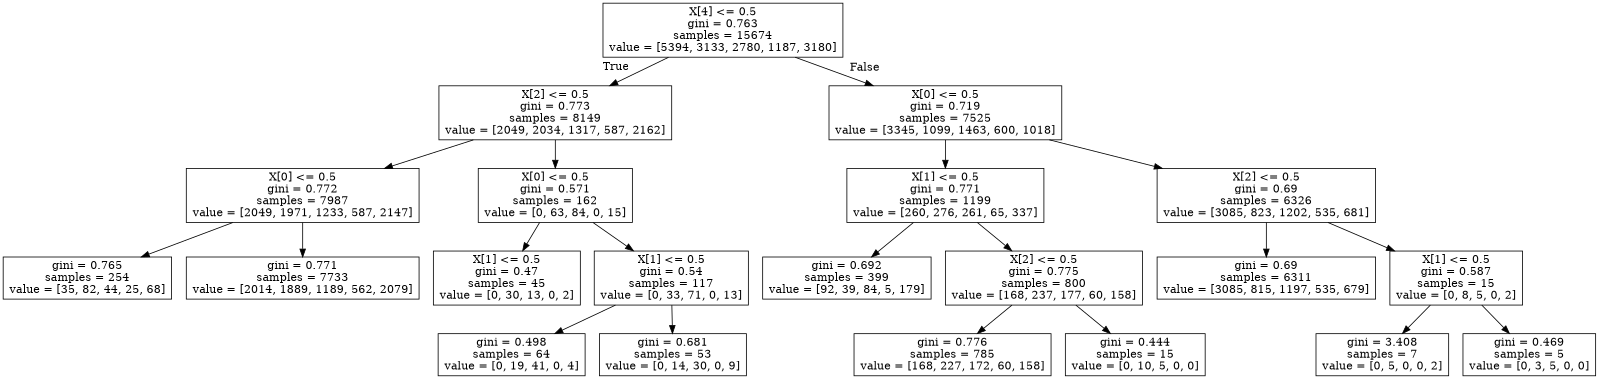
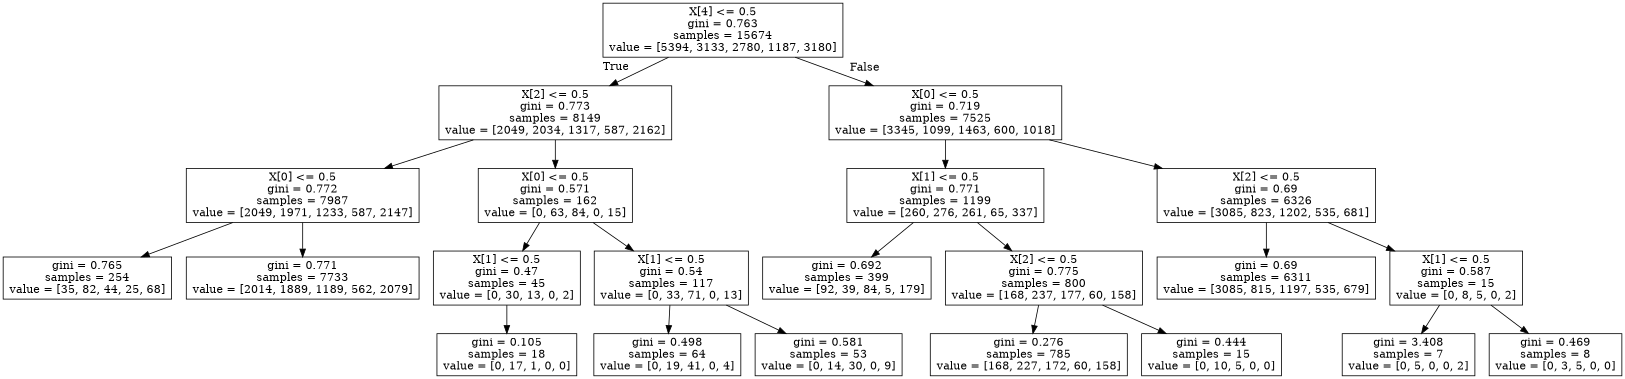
node "gini = 0.105 samples = 18 value = [0, 17, 1, 0, 0]": added
node "gini = 0.681 samples = 53 value = [0, 14, 30, 0, 9]": label "gini = 0.681 samples = 53 value = [0, 14, 30, 0, 9]" -> "gini = 0.581 samples = 53 value = [0, 14, 30, 0, 9]"
node "gini = 0.776 samples = 785 value = [168, 227, 172, 60, 158]": label "gini = 0.776 samples = 785 value = [168, 227, 172, 60, 158]" -> "gini = 0.276 samples = 785 value = [168, 227, 172, 60, 158]"
node "gini = 0.469 samples = 5 value = [0, 3, 5, 0, 0]": label "gini = 0.469 samples = 5 value = [0, 3, 5, 0, 0]" -> "gini = 0.469 samples = 8 value = [0, 3, 5, 0, 0]"
